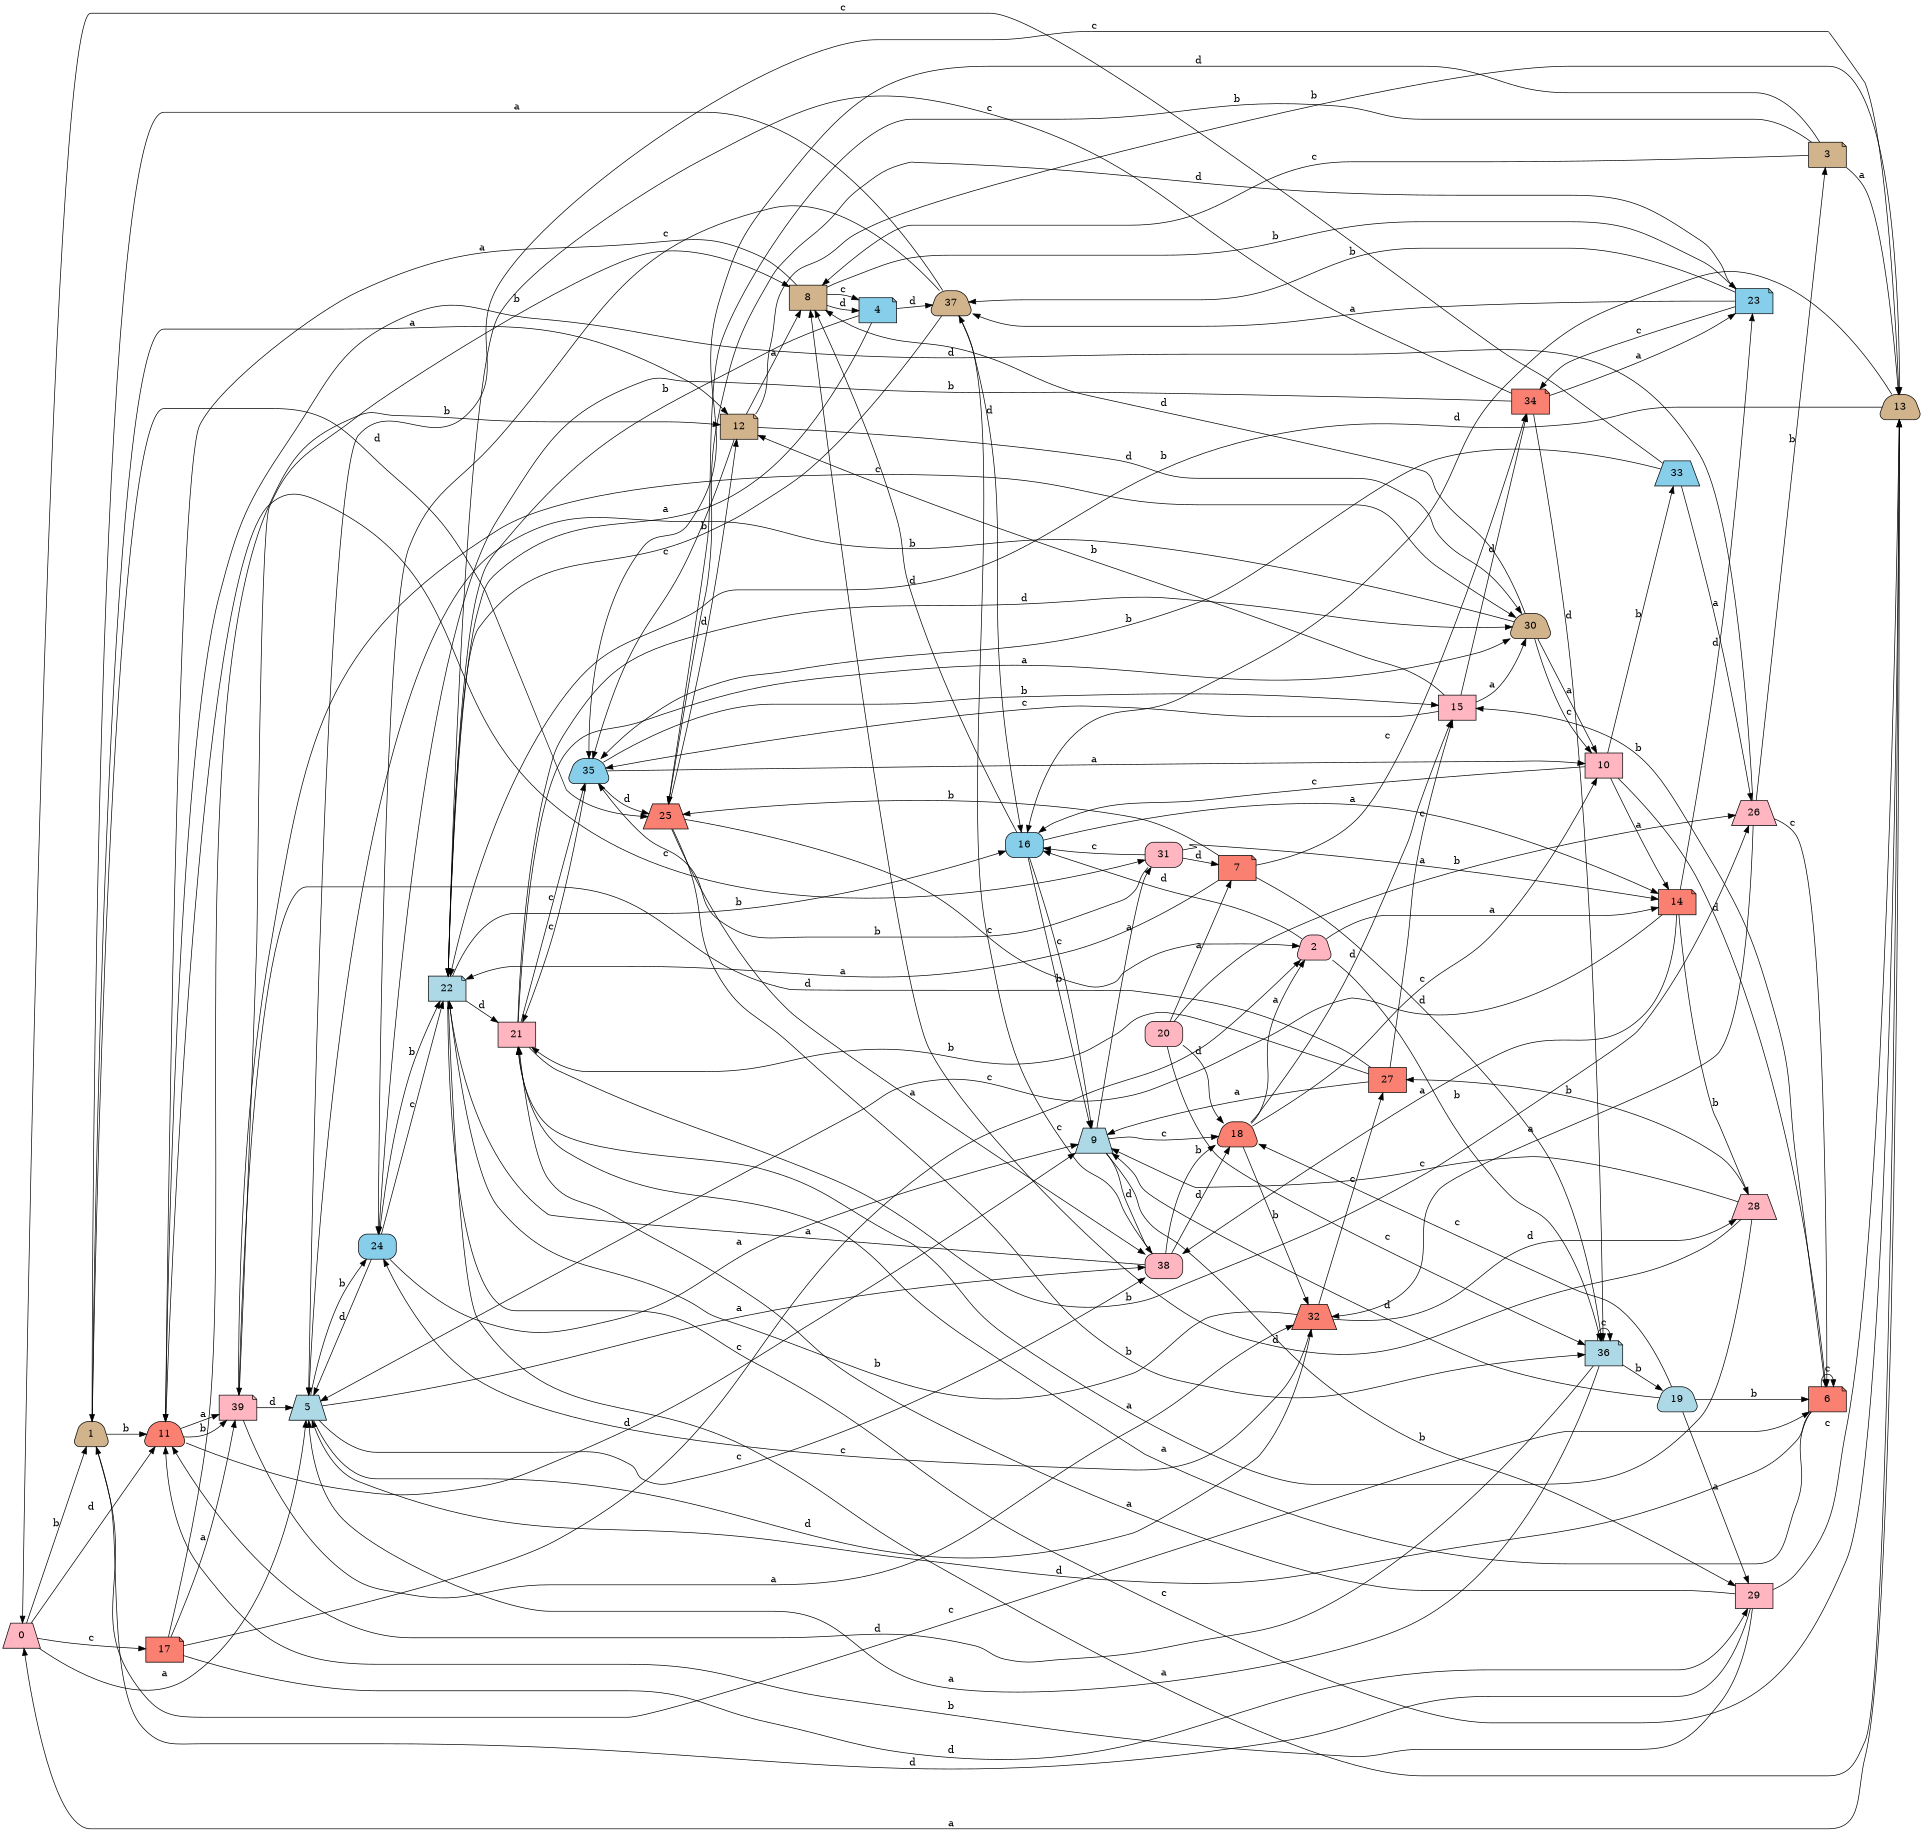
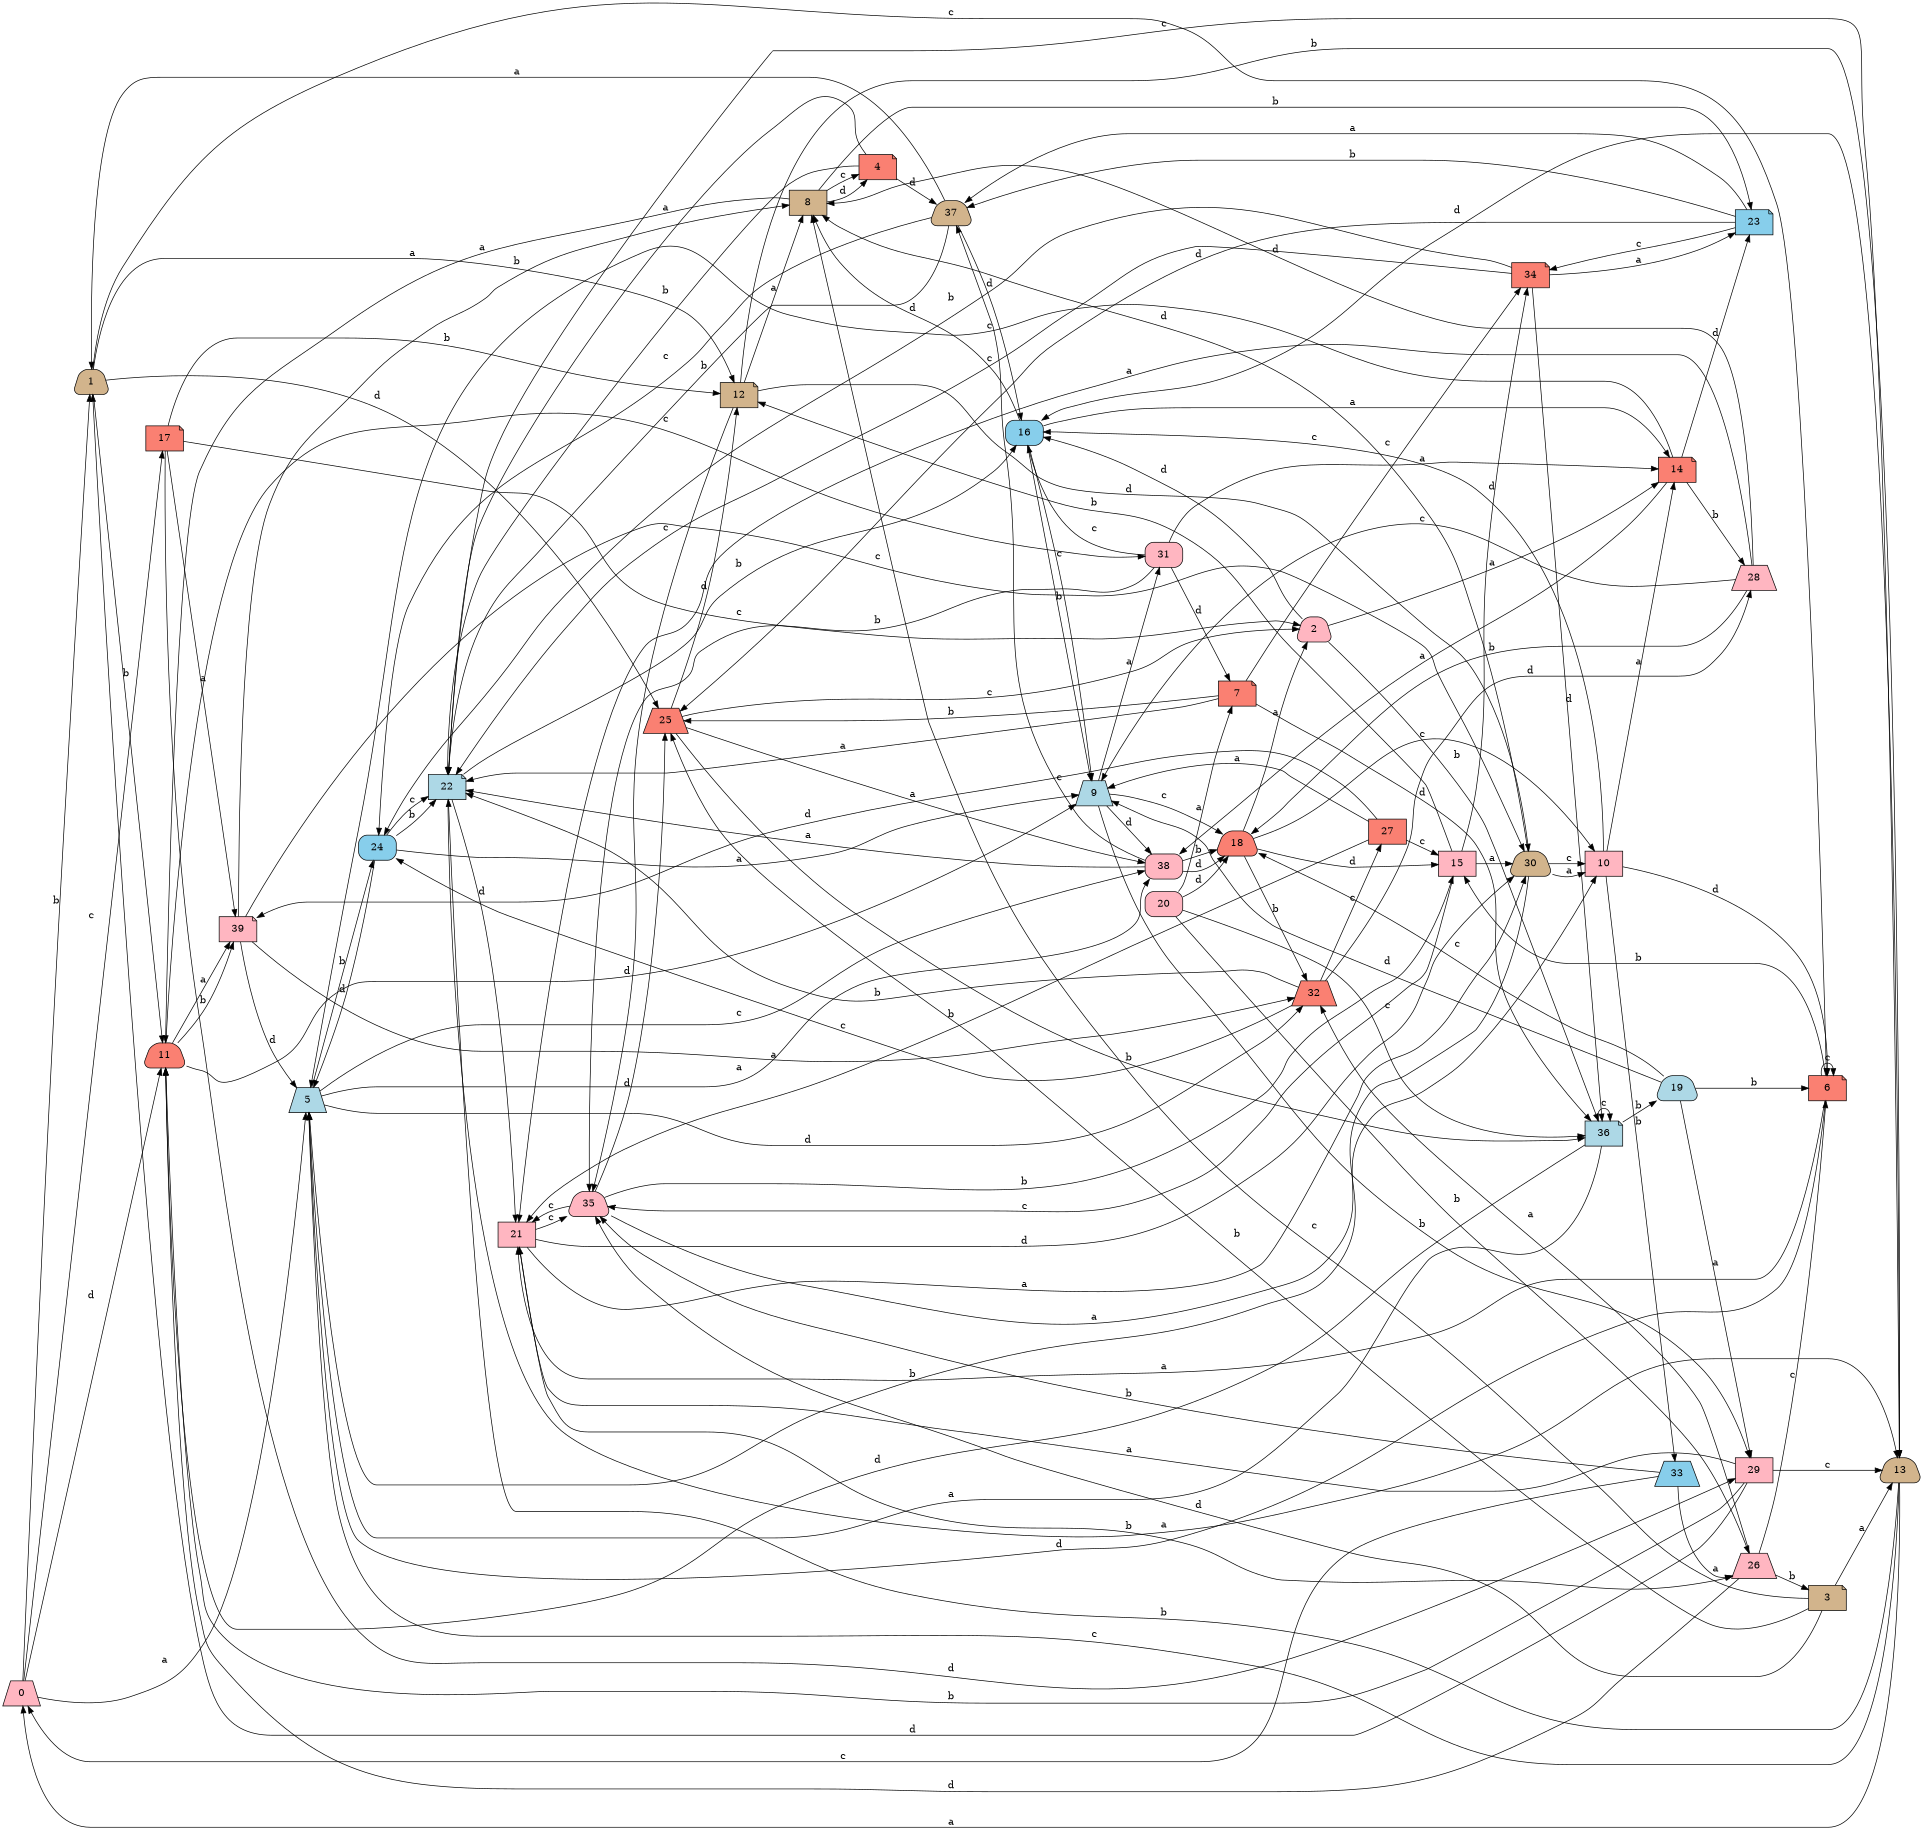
node "4": fillcolor skyblue -> salmon
node "35": fillcolor skyblue -> lightpink
edge "28" -> "27": now "28" -> "18"
